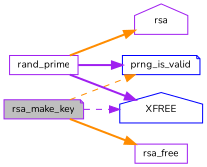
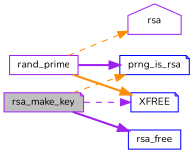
edge "rand_prime" -> "rsa": style bold -> dashed
node "prng_is_valid": label "prng_is_valid" -> "prng_is_rsa"
edge "rand_prime" -> "XFREE": color purple -> darkorange
node "XFREE": shape house -> note
edge "rsa_make_key" -> "rsa_free": color darkorange -> purple
node "rsa_free": color purple -> blue
